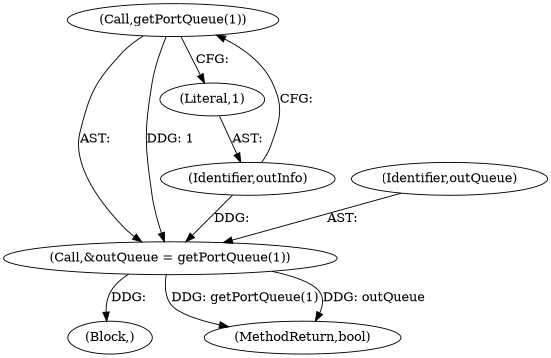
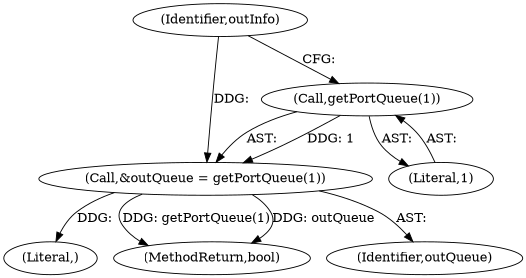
edge "(Call,getPortQueue(1))" -> "(Literal,1)": label "CFG: " -> "AST: "
edge "(Literal,1)" -> "(Identifier,outInfo)": now "(Literal,1)" -> "(Call,getPortQueue(1))"
edge "(Identifier,outQueue)" -> "(Call,&outQueue = getPortQueue(1))": reversed
node "(Block,)": label "(Block,)" -> "(Literal,)"
